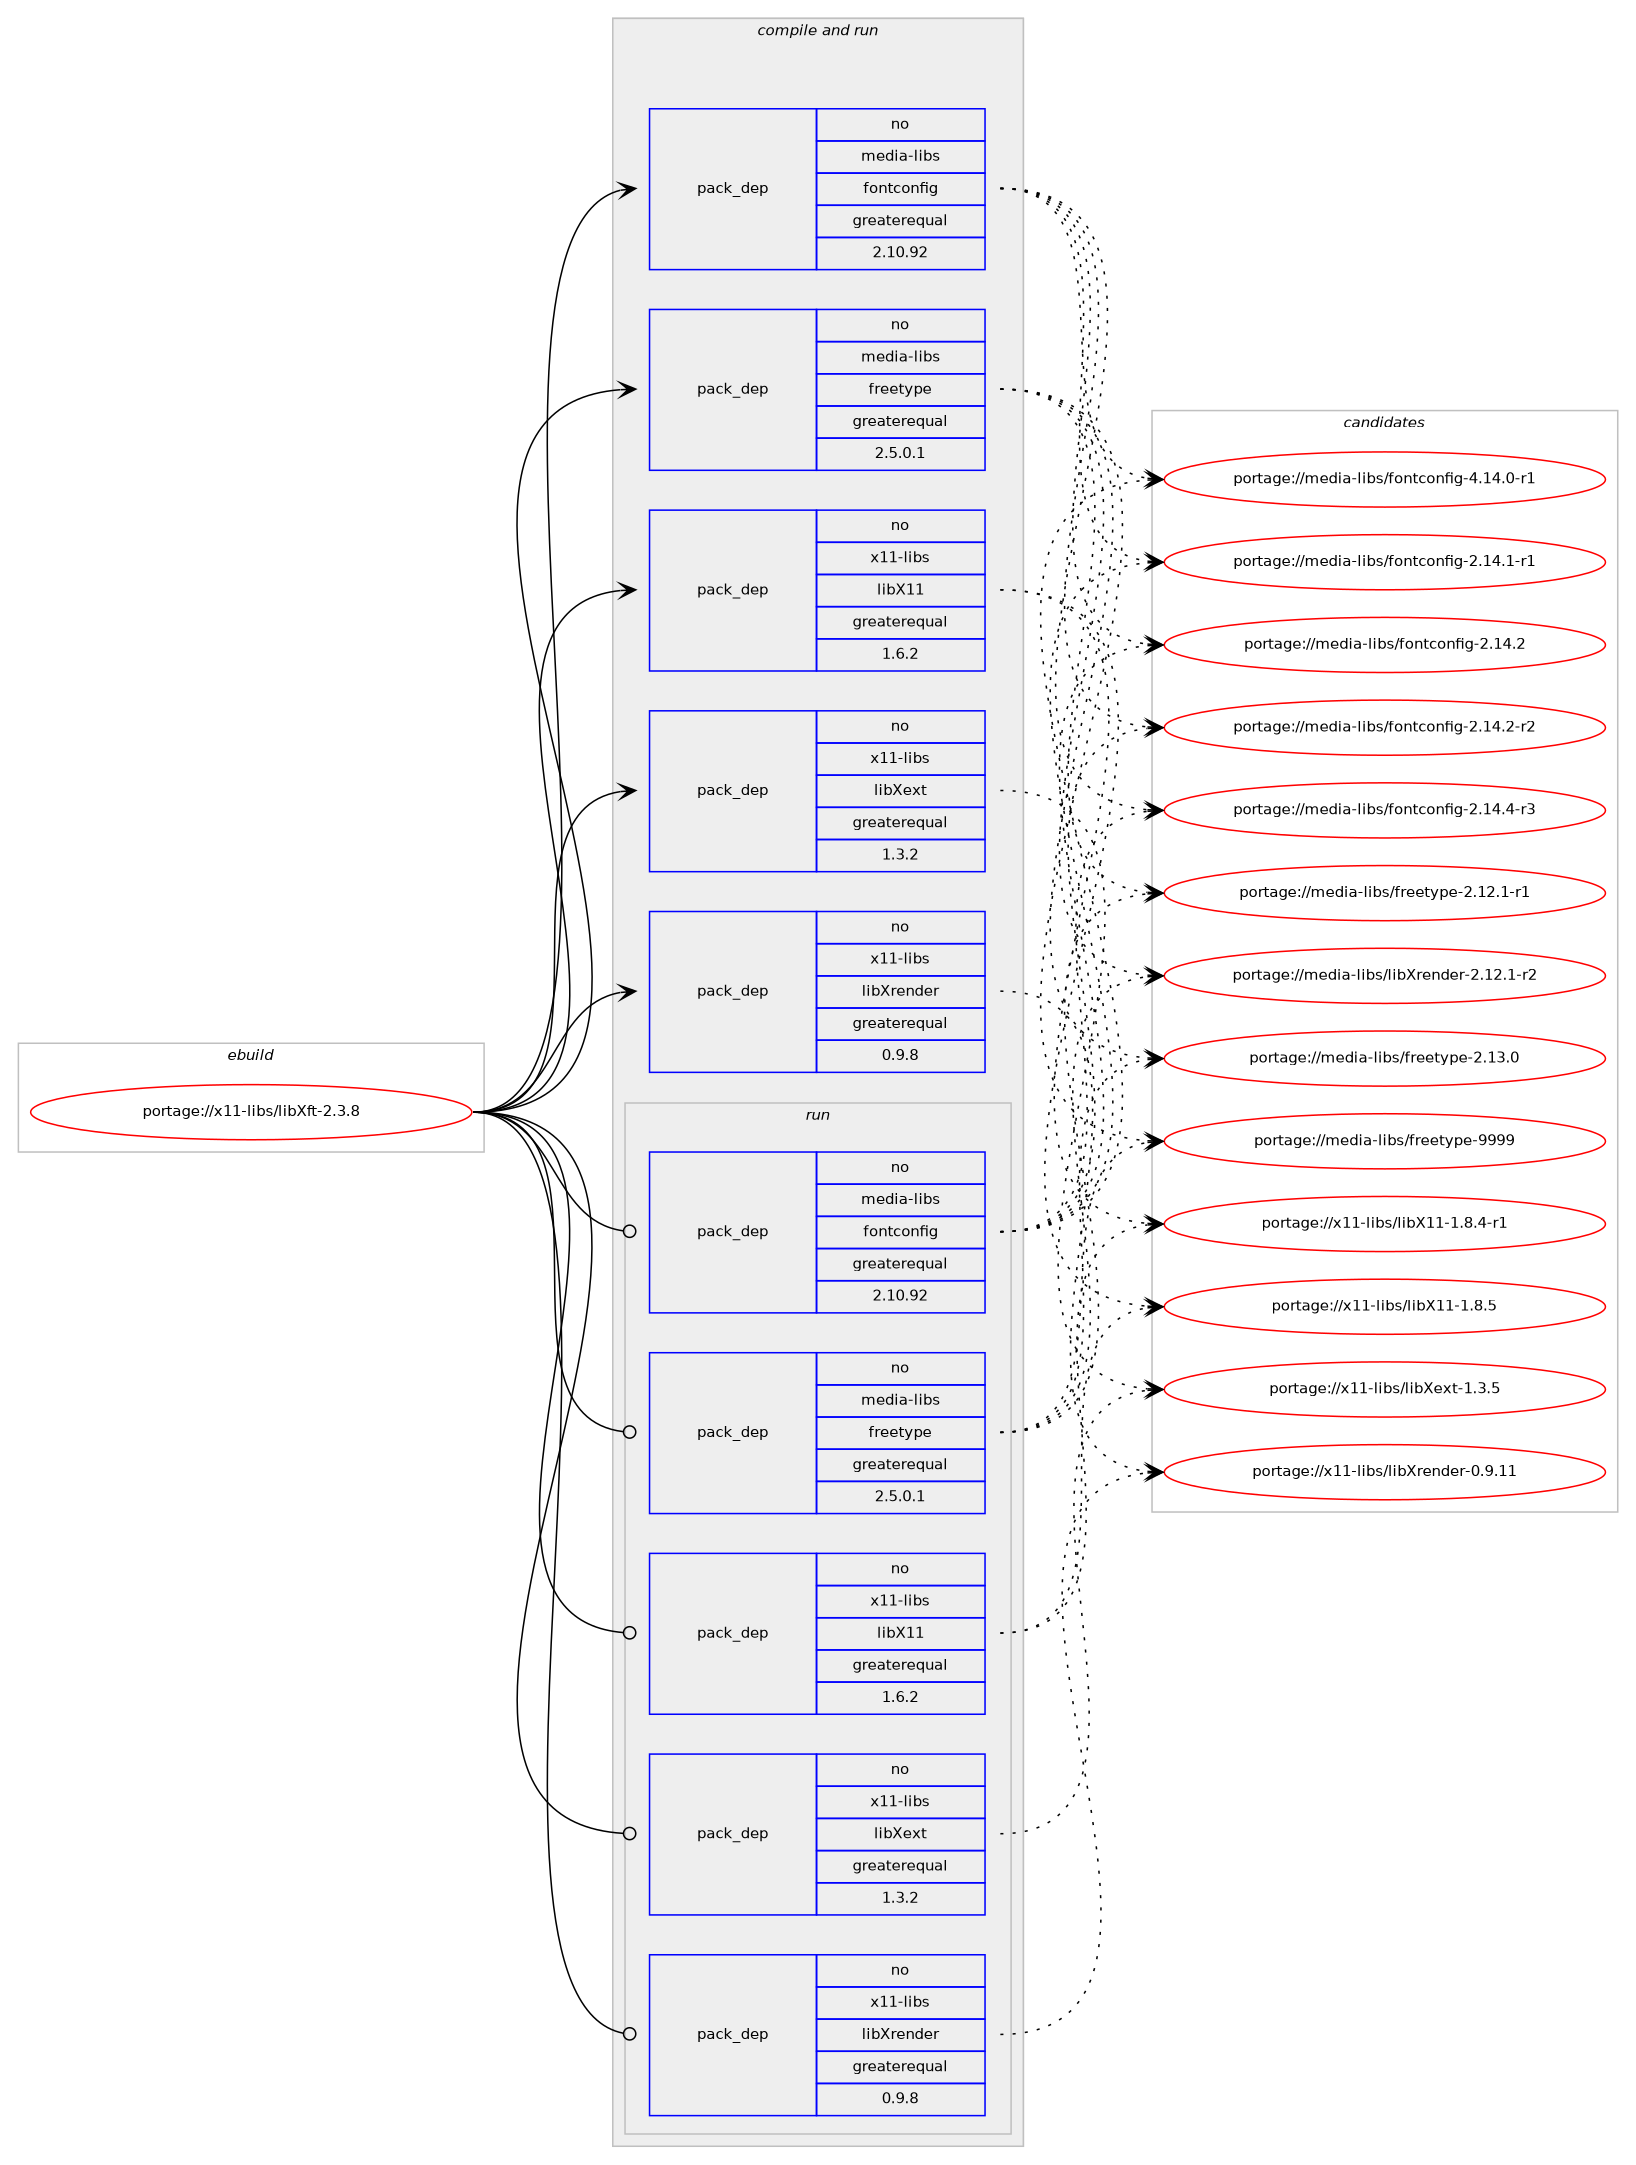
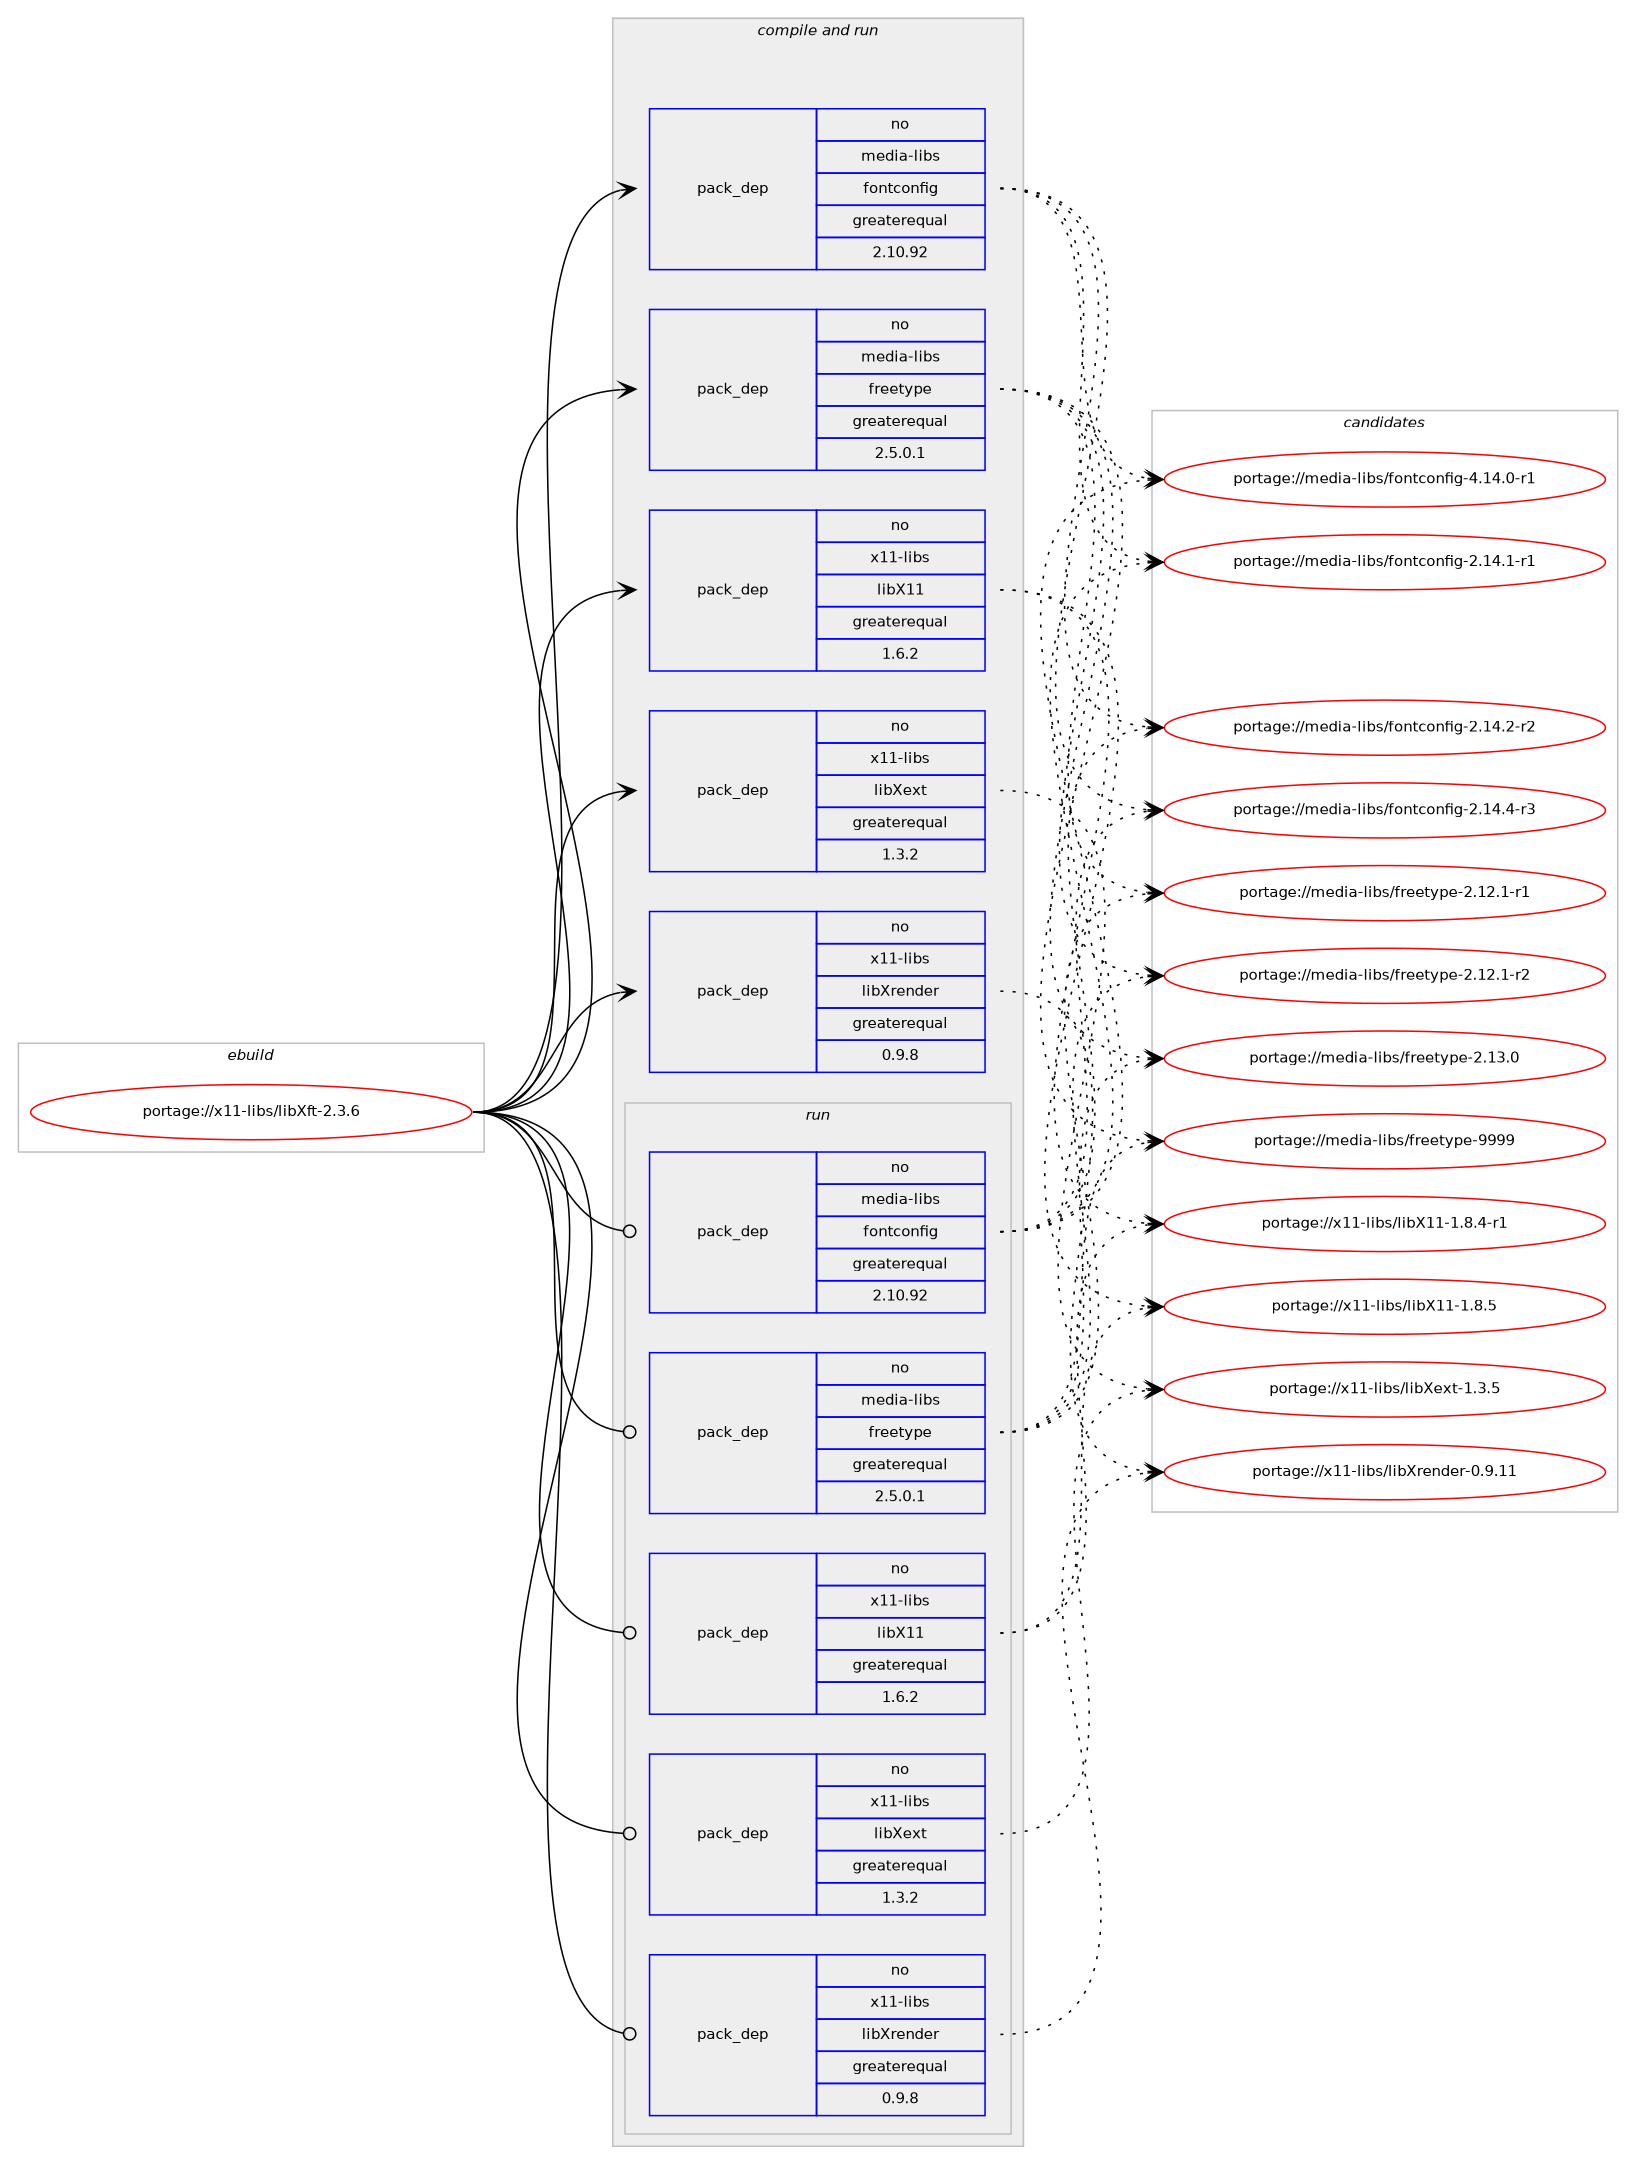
node "portage://media-libs/fontconfig-2.14.2": removed
node "portage://media-libs/libXrender-2.12.1-r2": label "portage://media-libs/libXrender-2.12.1-r2" -> "portage://media-libs/freetype-2.12.1-r2"
node "portage://x11-libs/libXft-2.3.8": label "portage://x11-libs/libXft-2.3.8" -> "portage://x11-libs/libXft-2.3.6"
